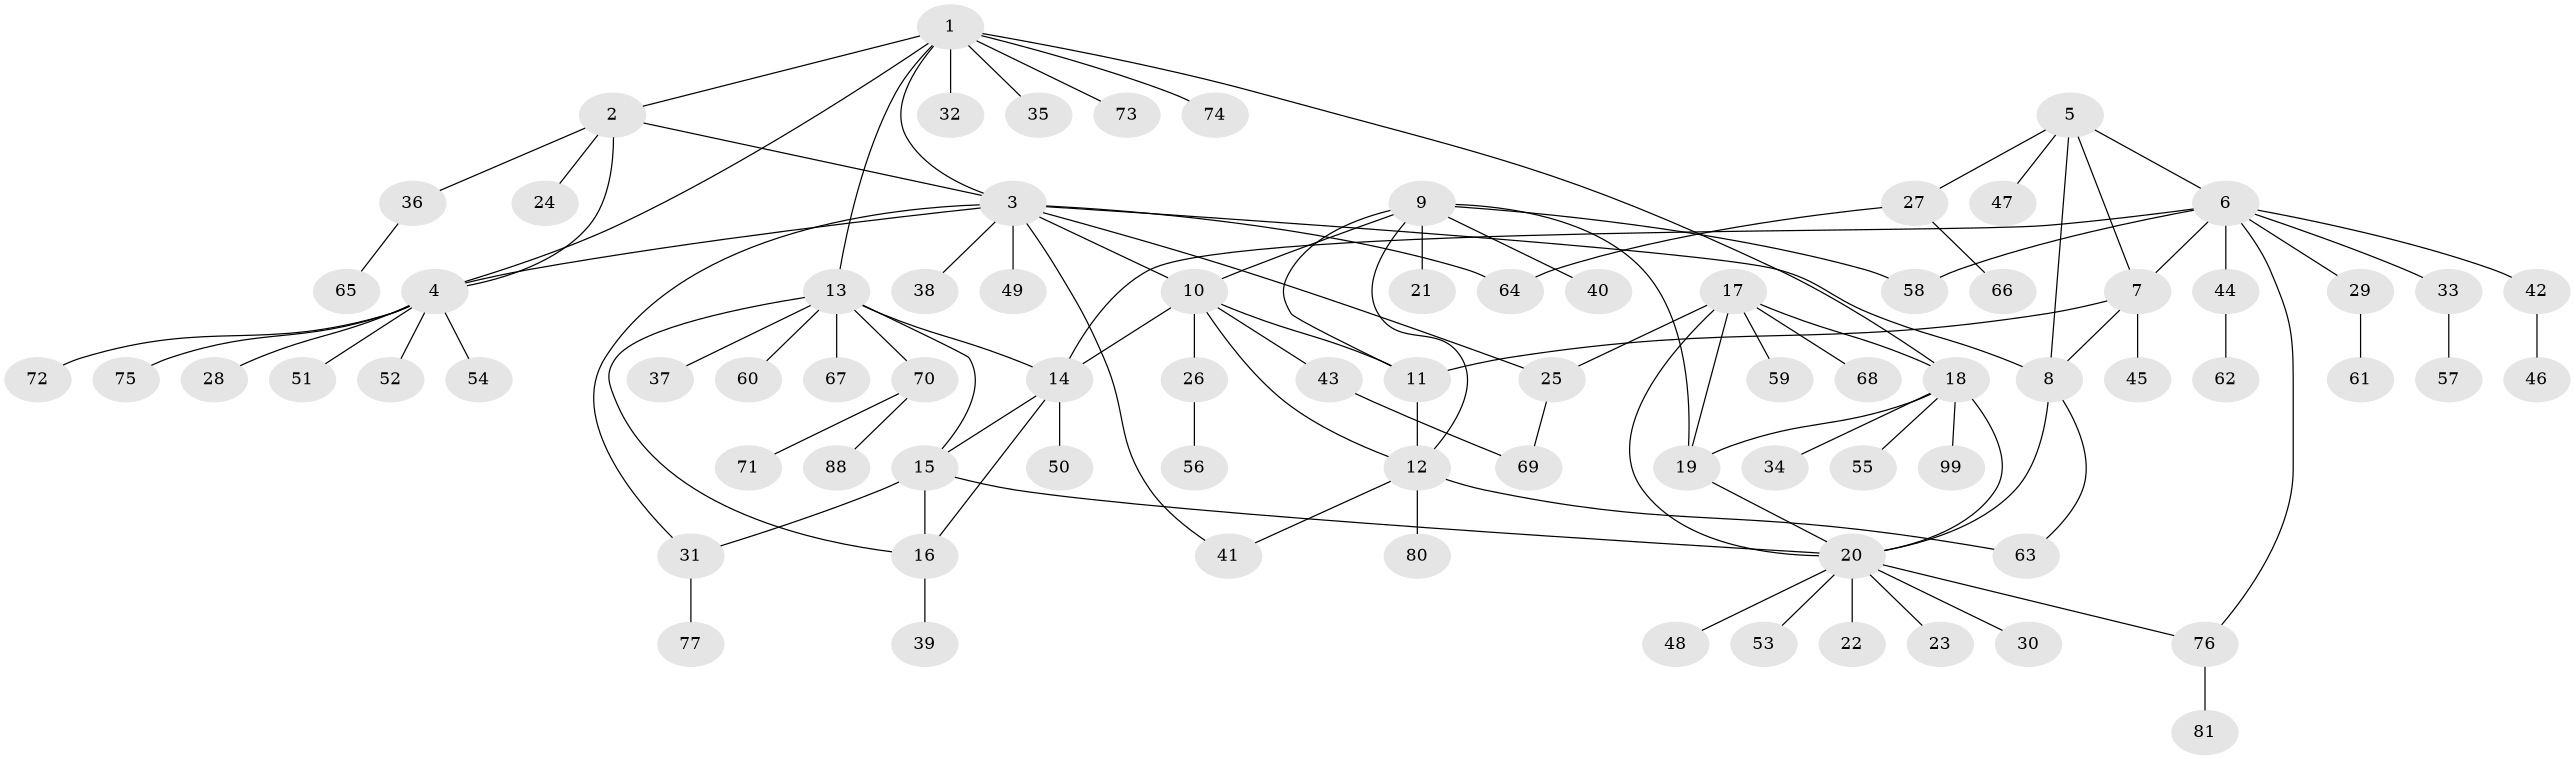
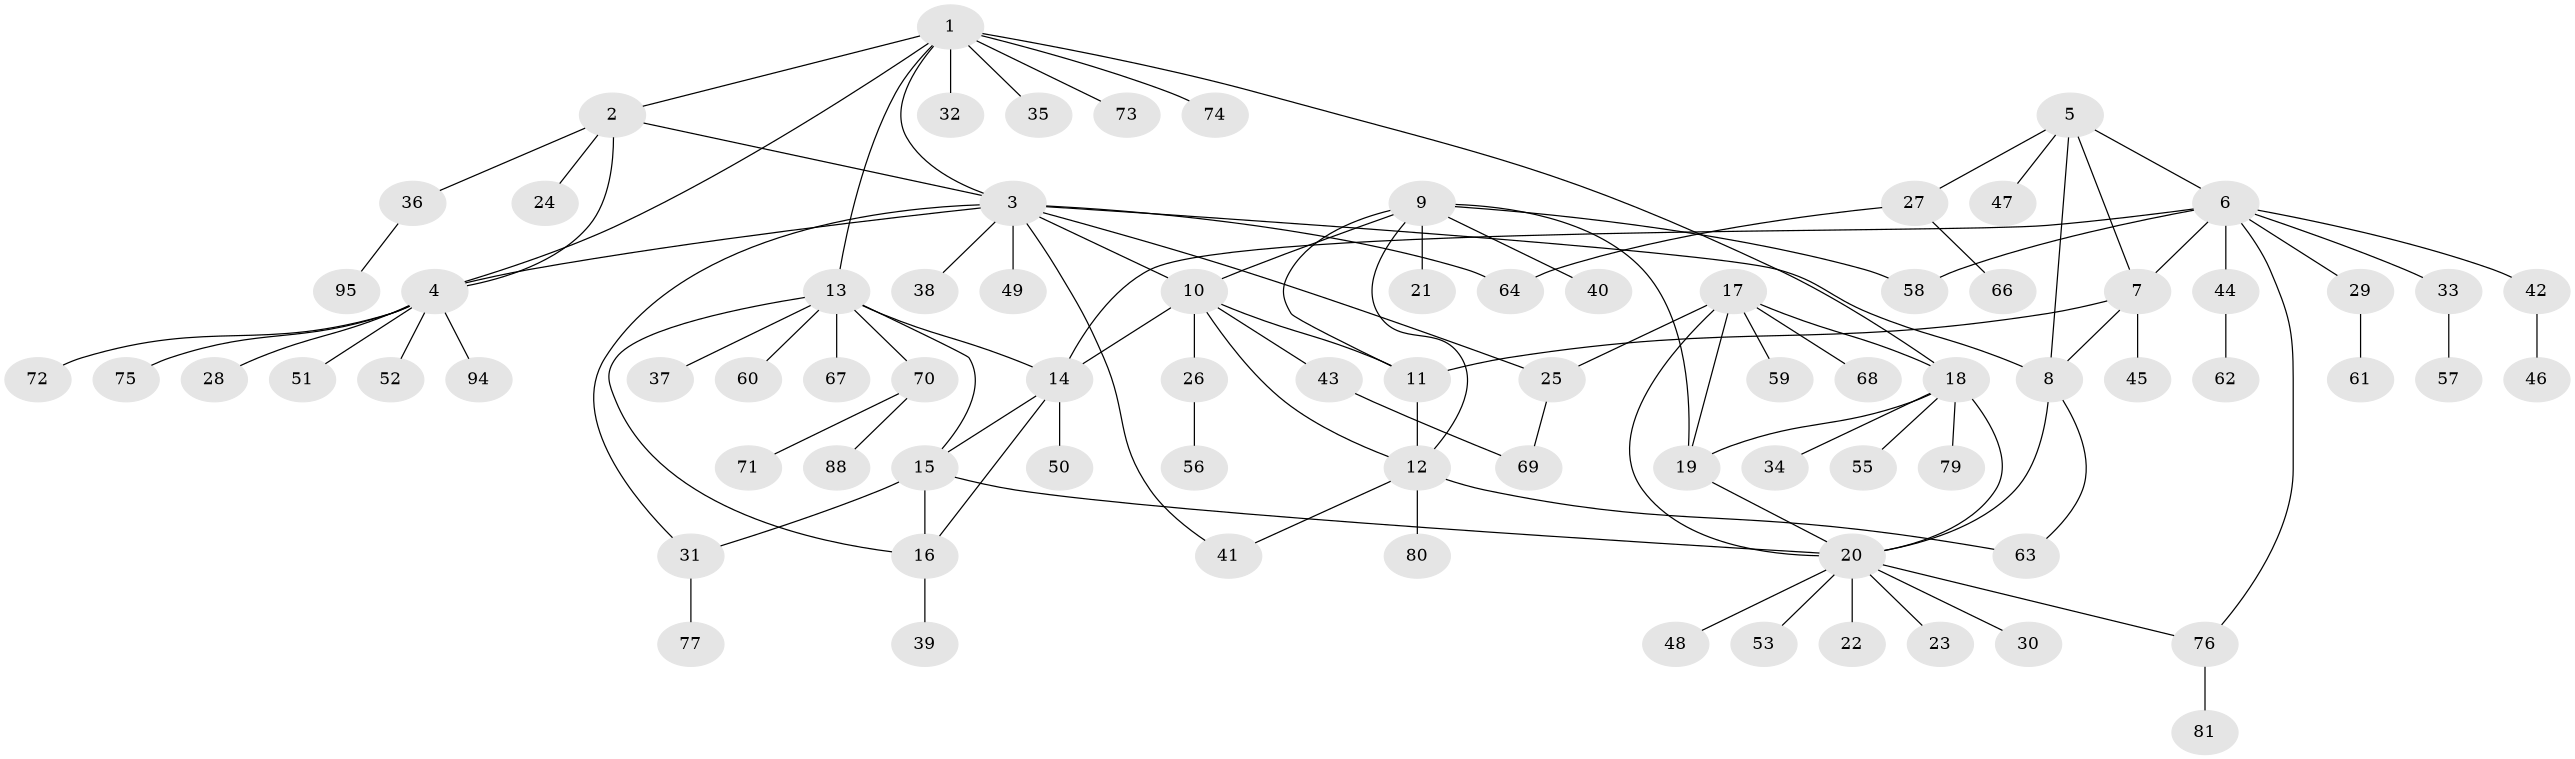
node "65": label "65" -> "95"
node "54": label "54" -> "94"
node "99": label "99" -> "79"
